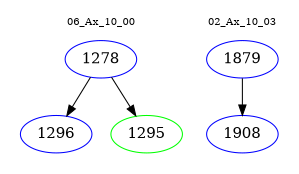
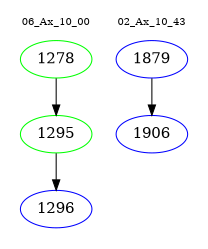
cluster "02_Ax_10_03": label "02_Ax_10_03" -> "02_Ax_10_43"
node "1278": color blue -> green
edge "1278" -> "1296": now "1295" -> "1296"
node "1908": label "1908" -> "1906"
